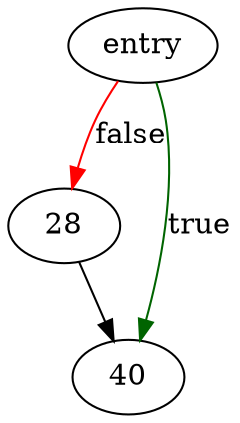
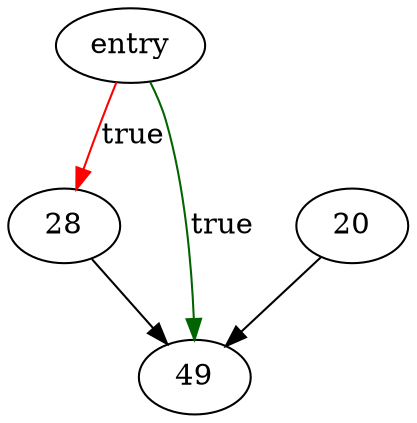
edge "entry" -> "28": label "false" -> "true"
node "20": added
node "40": label "40" -> "49"
